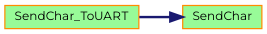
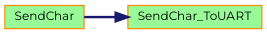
edge "SendChar_ToUART" -> "SendChar": reversed
